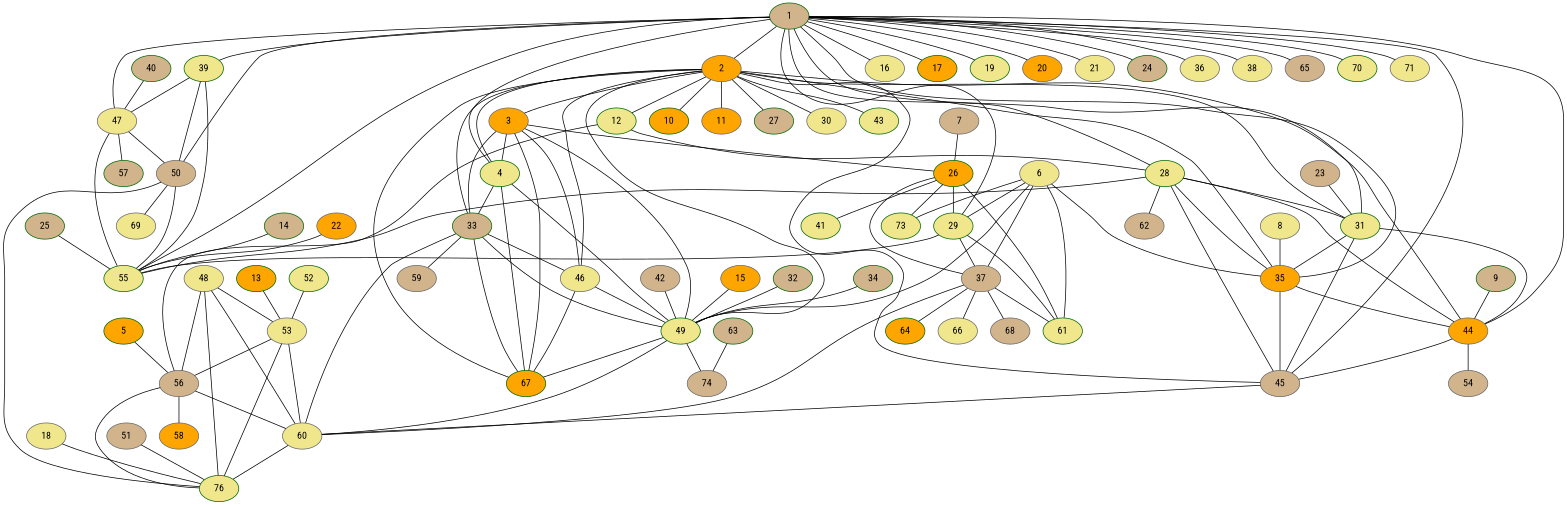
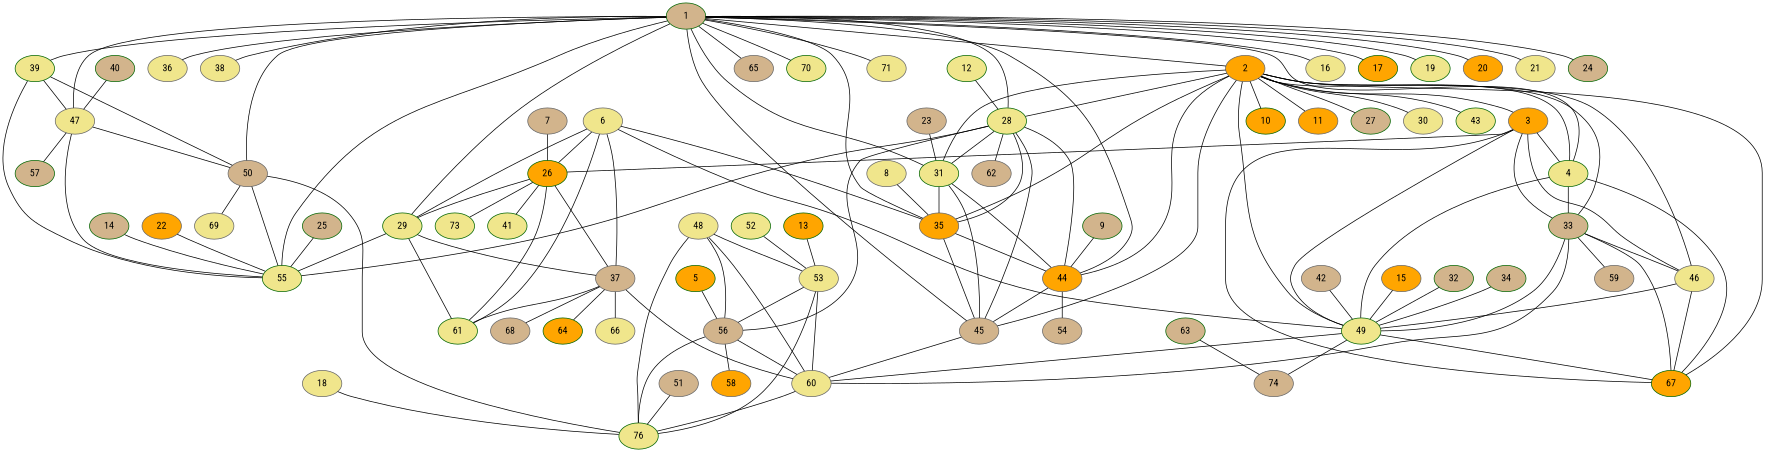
edge "2" -- "12": now "2" -- "28"
edge "6" -- "73": now "6" -- "26"
edge "12" -- "56": now "28" -- "56"
